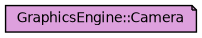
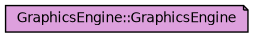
node "GraphicsEngine::Camera": label "GraphicsEngine::Camera" -> "GraphicsEngine::GraphicsEngine"
